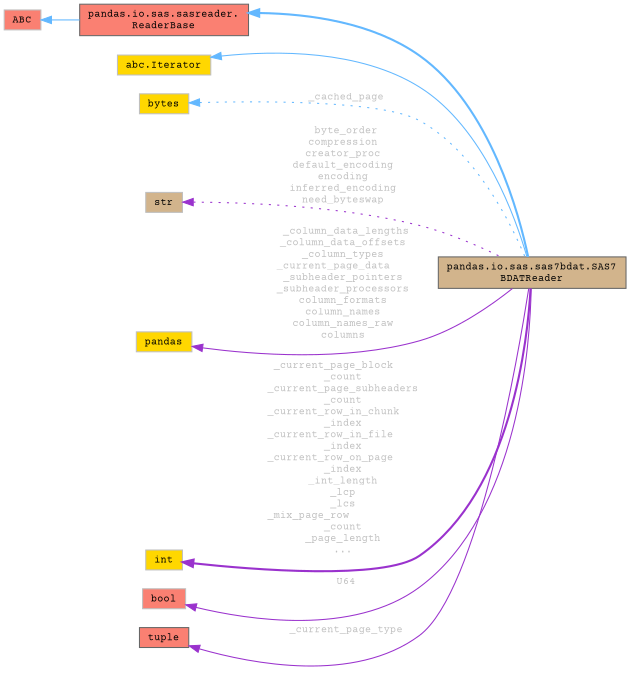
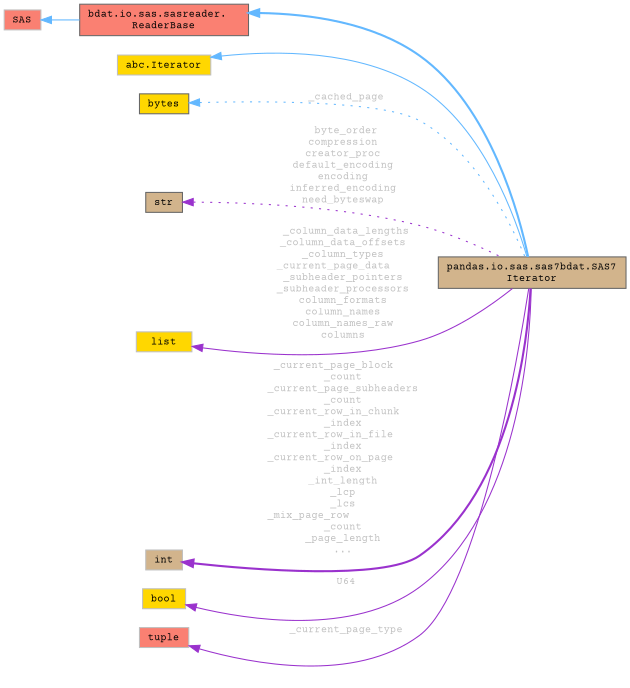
node "ABC": label "ABC" -> "SAS"
node "pandas.io.sas.sasreader. ReaderBase": label "pandas.io.sas.sasreader. ReaderBase" -> "bdat.io.sas.sasreader. ReaderBase"
node "bytes": color grey75 -> gray40
node "str": color grey75 -> gray40
node "pandas.io.sas.sas7bdat.SAS7 BDATReader": label "pandas.io.sas.sas7bdat.SAS7 BDATReader" -> "pandas.io.sas.sas7bdat.SAS7 Iterator"
node "pandas": label "pandas" -> "list"
node "int": fillcolor gold -> tan
node "bool": fillcolor salmon -> gold
node "tuple": color gray40 -> grey75
